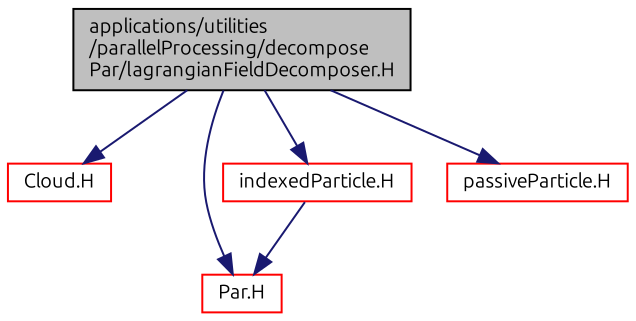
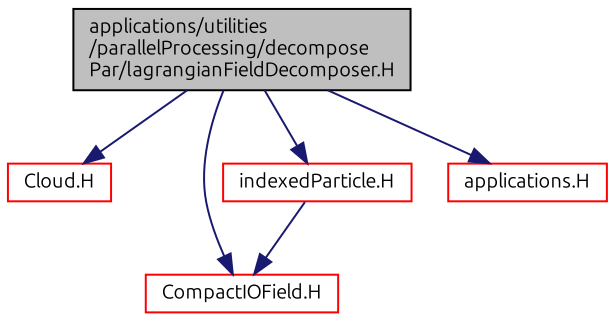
node "passiveParticle.H": label "passiveParticle.H" -> "applications.H"
node "Par.H": label "Par.H" -> "CompactIOField.H"
